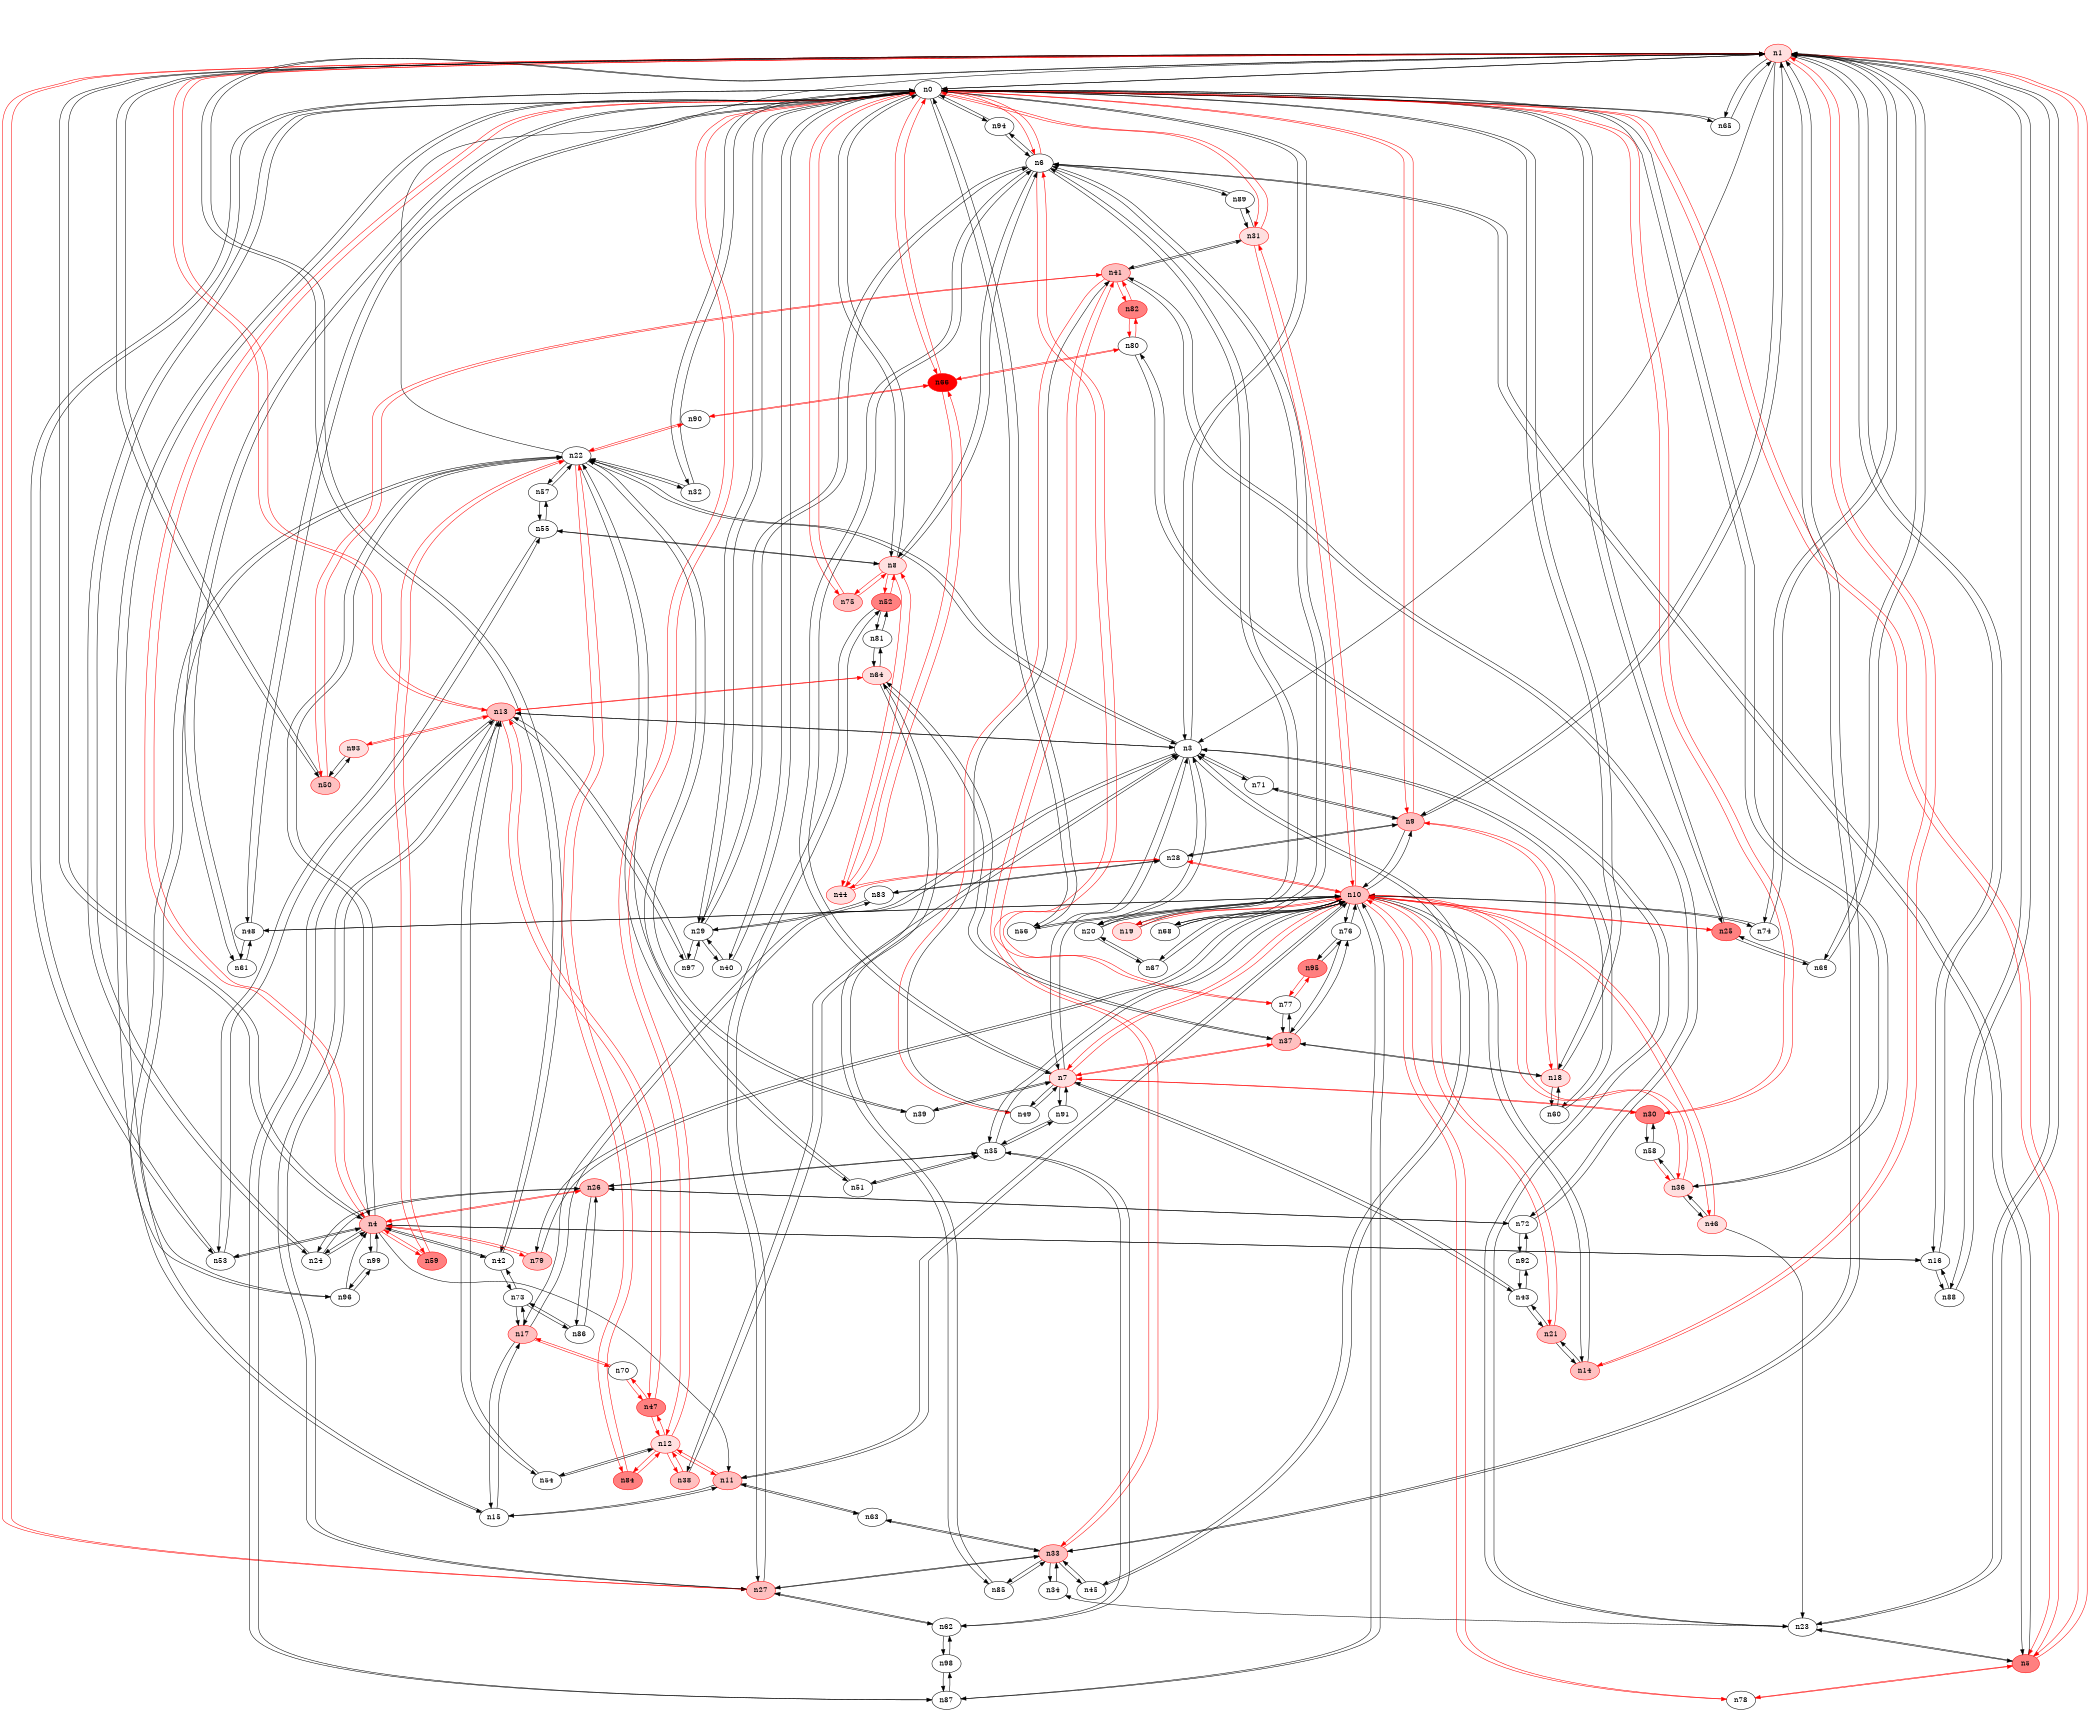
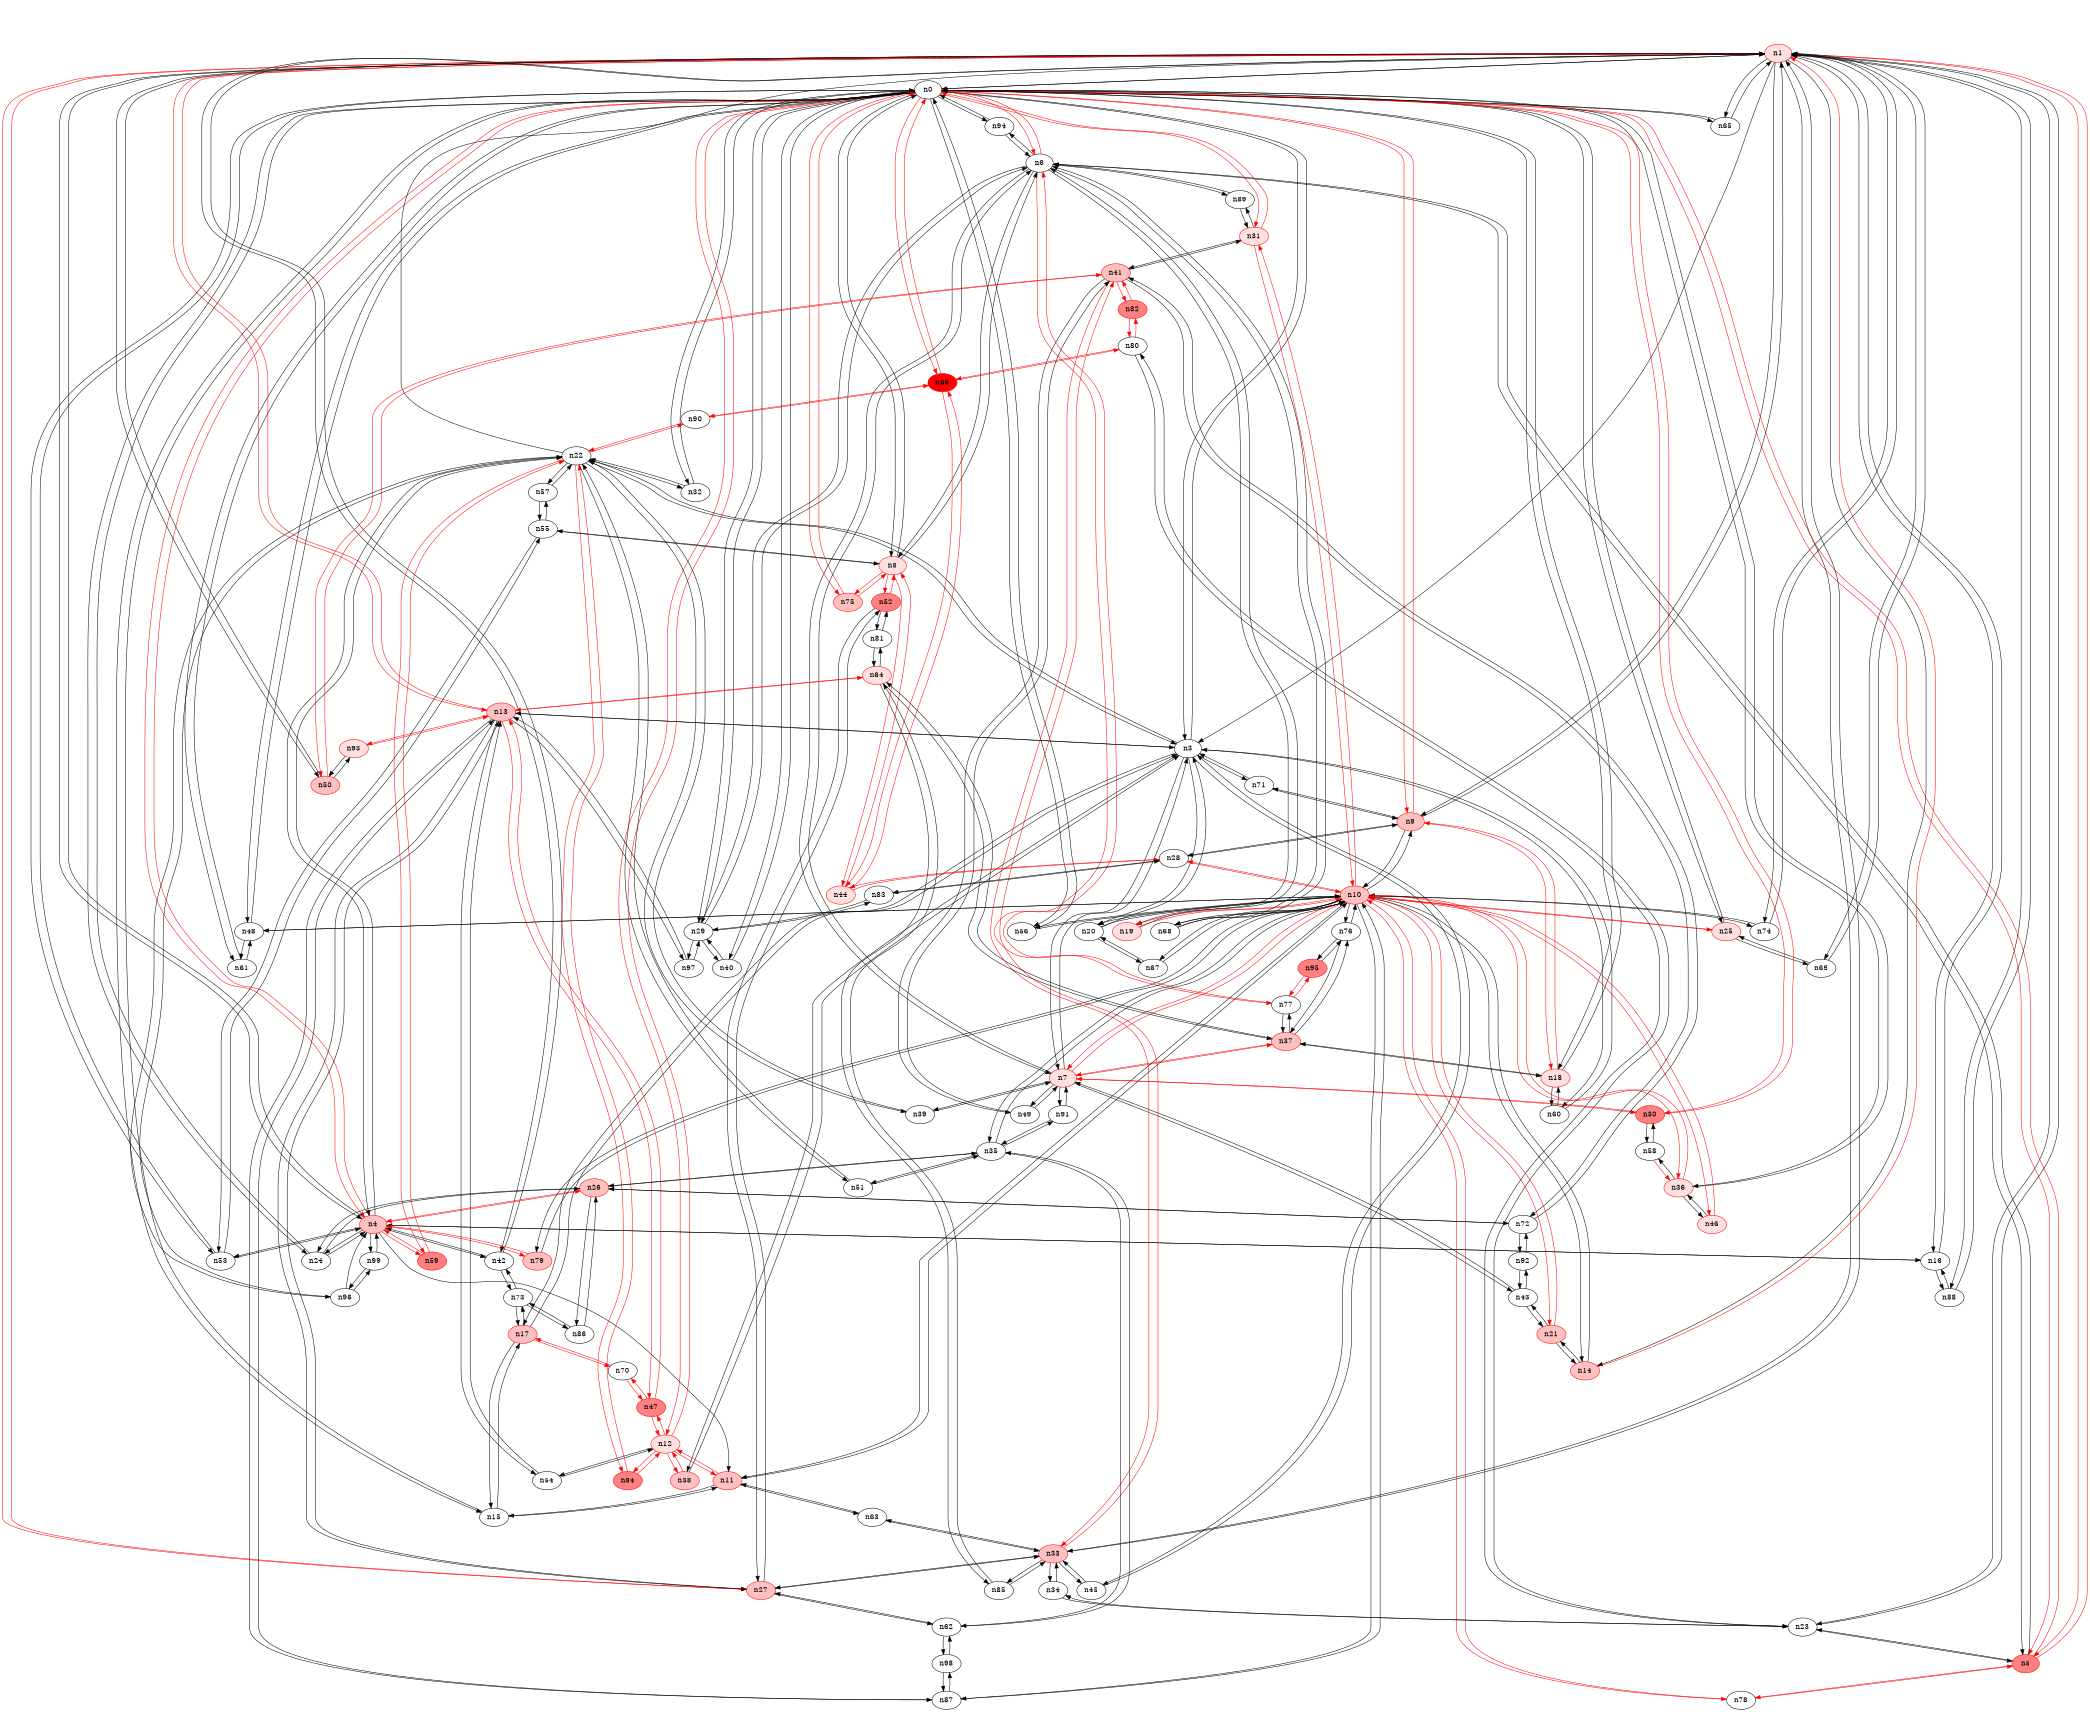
edge "n41" -> "n49": color #ff0000 -> black
edge "n1" -> "n14": color #ff0000 -> black
node "n25": fillcolor #ff8080 -> #ffe0e0
edge "n46" -> "n23": now "n34" -> "n23"
